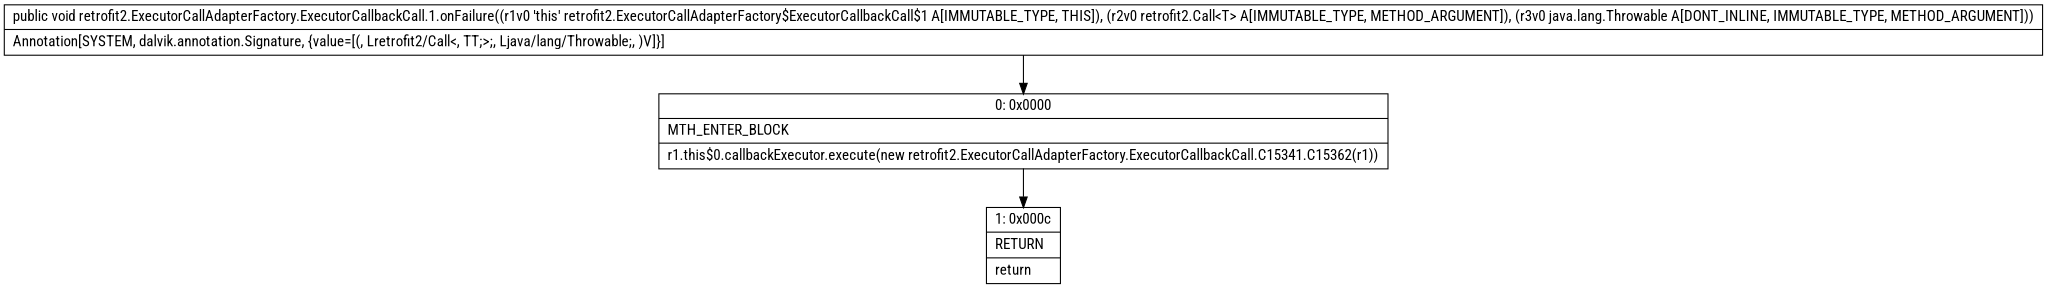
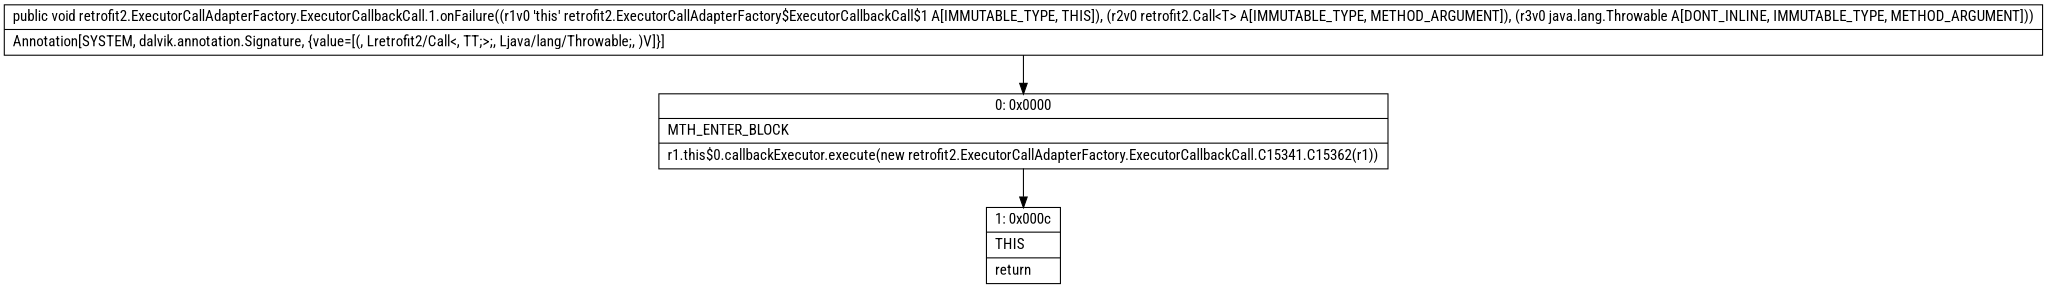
node "1: 0x000c": text "RETURN" -> "THIS"
